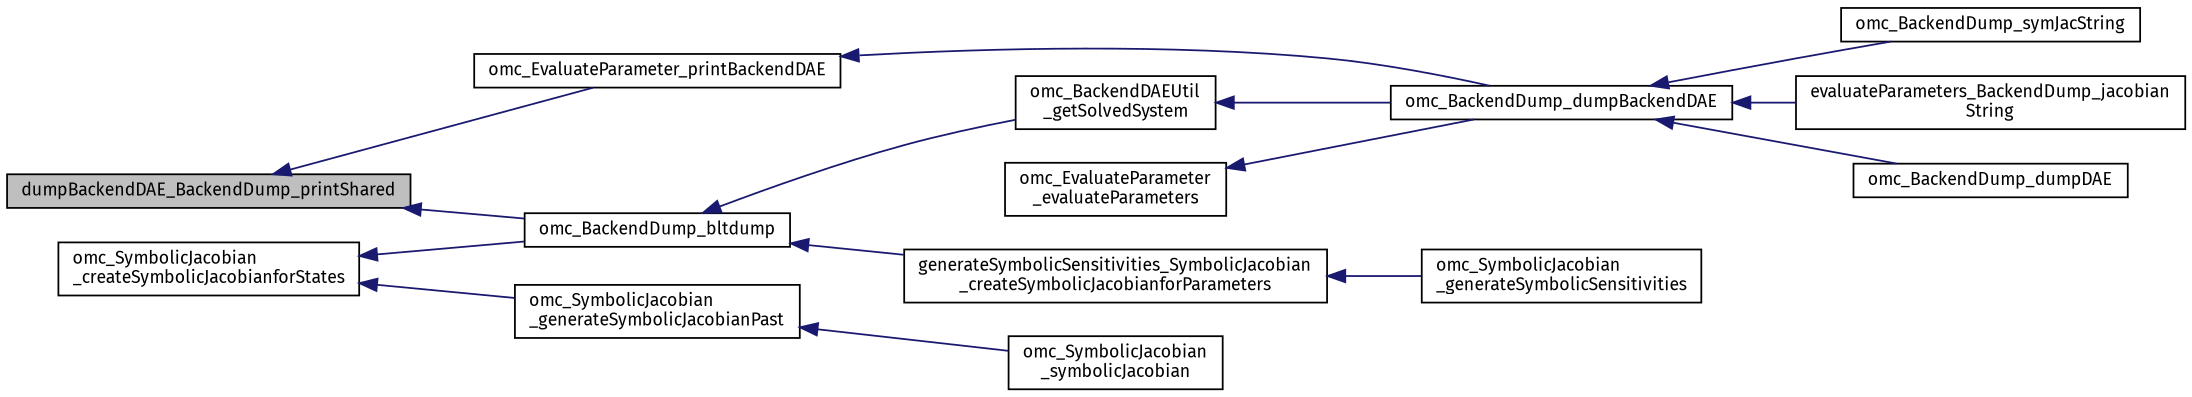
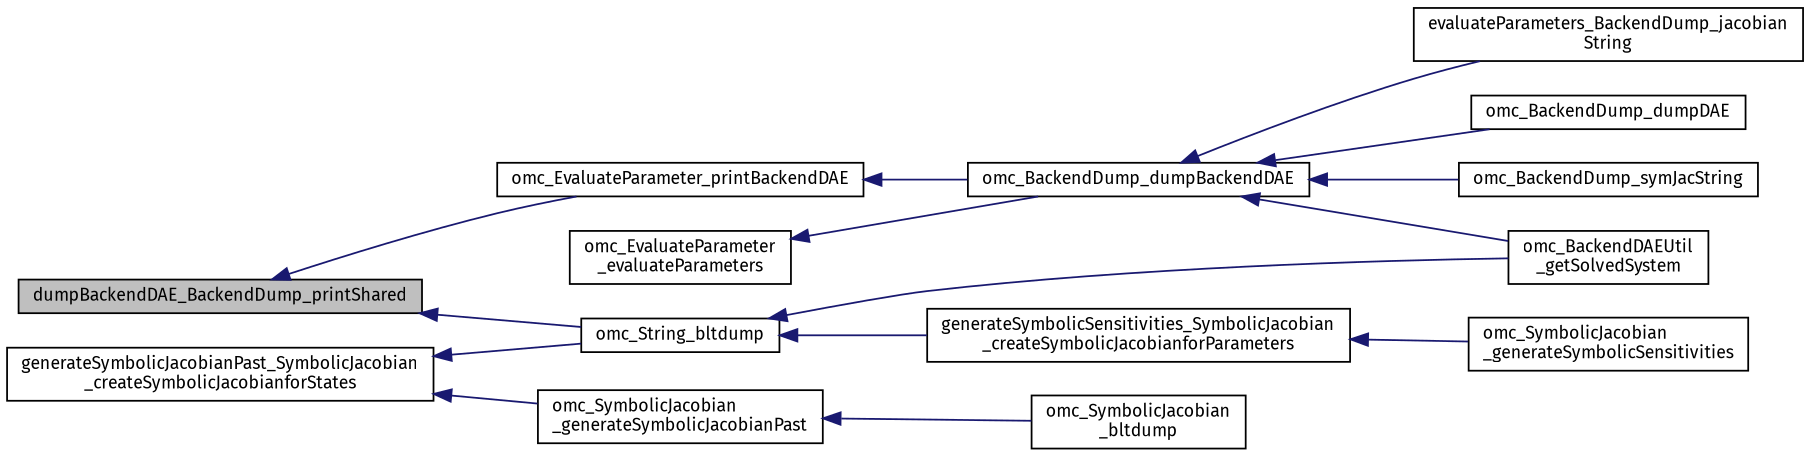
edge "omc_BackendDump_dumpBackendDAE" -> "omc_BackendDAEUtil _getSolvedSystem": reversed
node "omc_BackendDump_bltdump": label "omc_BackendDump_bltdump" -> "omc_String_bltdump"
node "omc_SymbolicJacobian _createSymbolicJacobianforStates": label "omc_SymbolicJacobian _createSymbolicJacobianforStates" -> "generateSymbolicJacobianPast_SymbolicJacobian _createSymbolicJacobianforStates"
node "omc_SymbolicJacobian _symbolicJacobian": label "omc_SymbolicJacobian _symbolicJacobian" -> "omc_SymbolicJacobian _bltdump"
